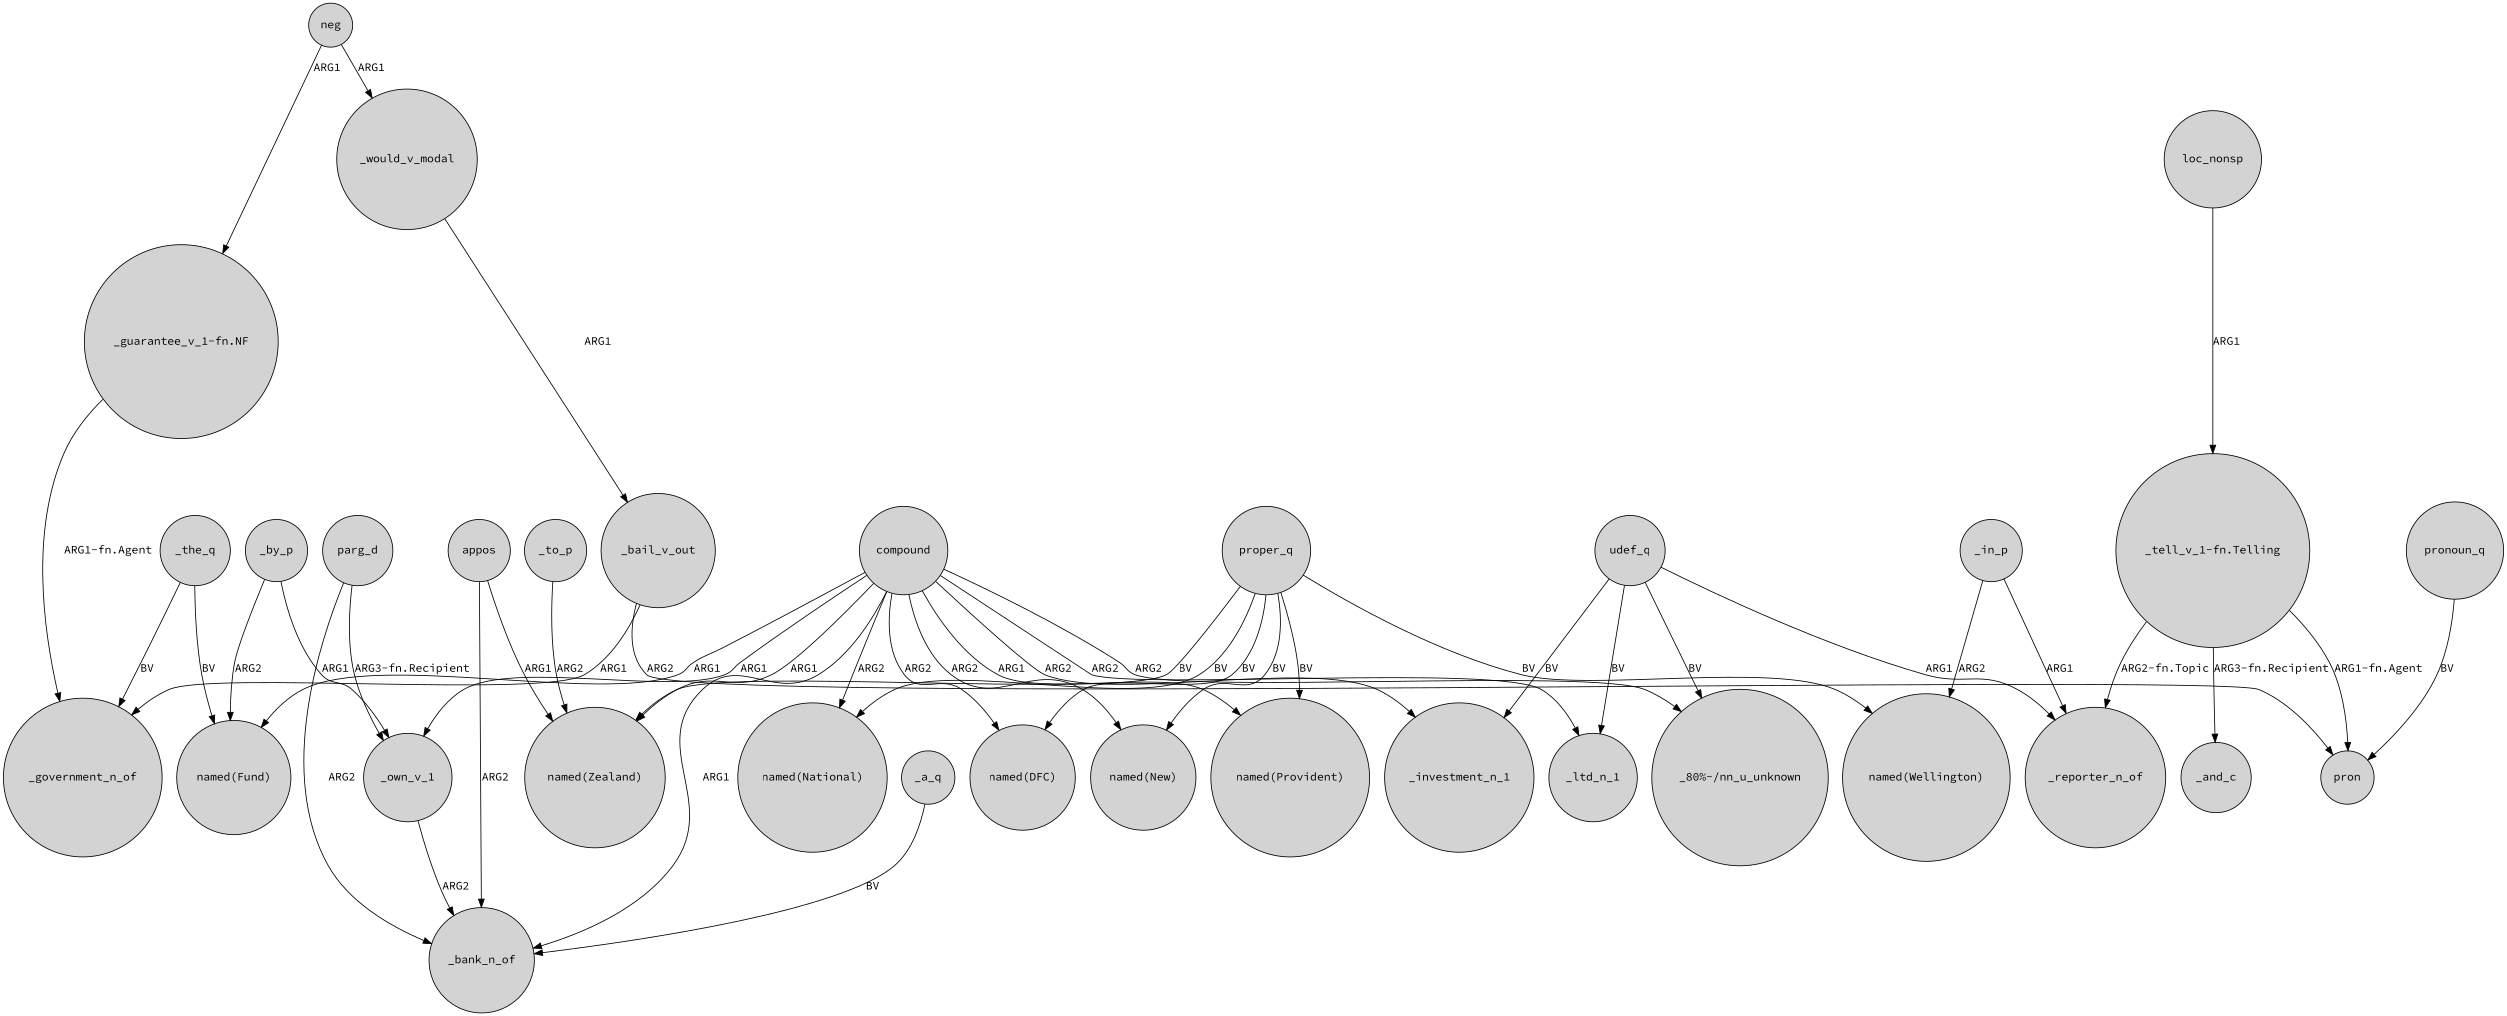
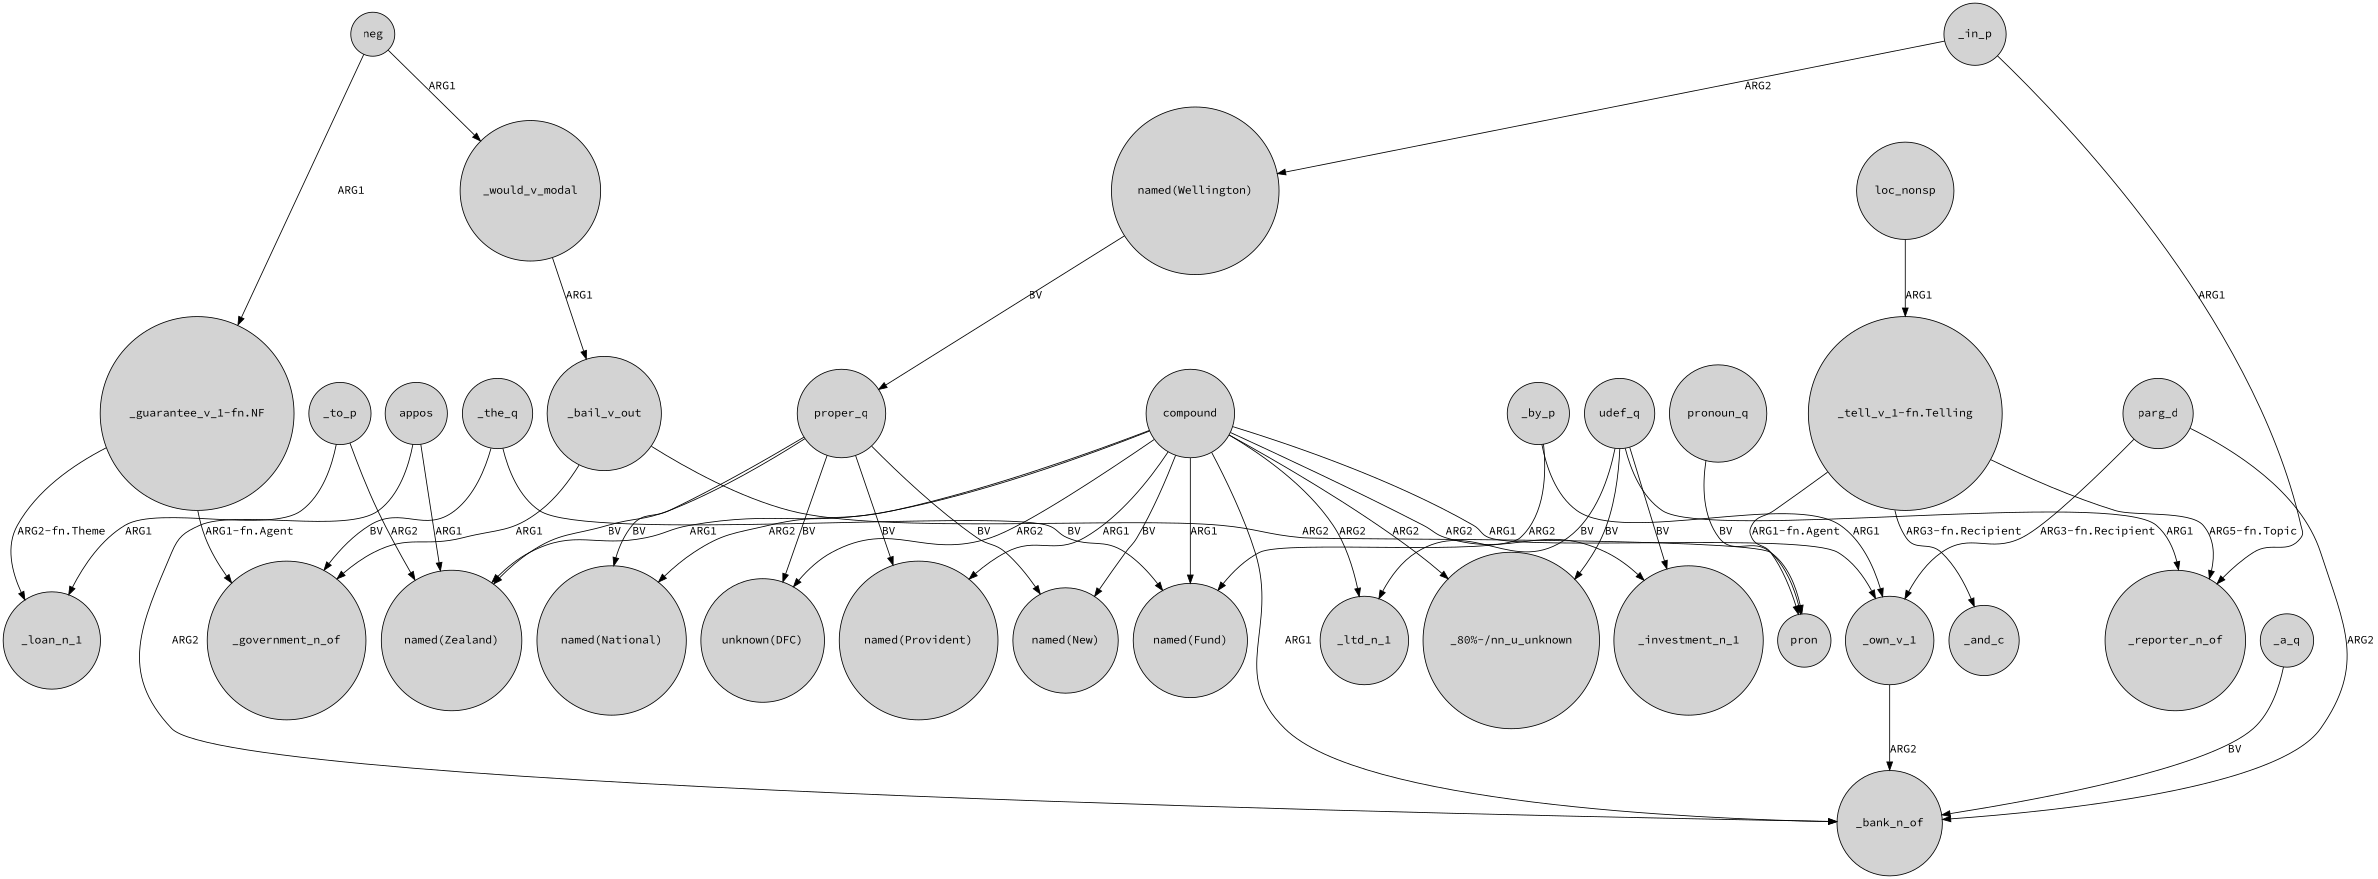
node "_loan_n_1": added
edge "compound" -> "named(New)": label "ARG2" -> "BV"
edge "_tell_v_1-fn.Telling" -> "_reporter_n_of": label "ARG2-fn.Topic" -> "ARG5-fn.Topic"
edge "proper_q" -> "named(Wellington)": reversed
node "named(DFC)": label "named(DFC)" -> "unknown(DFC)"
